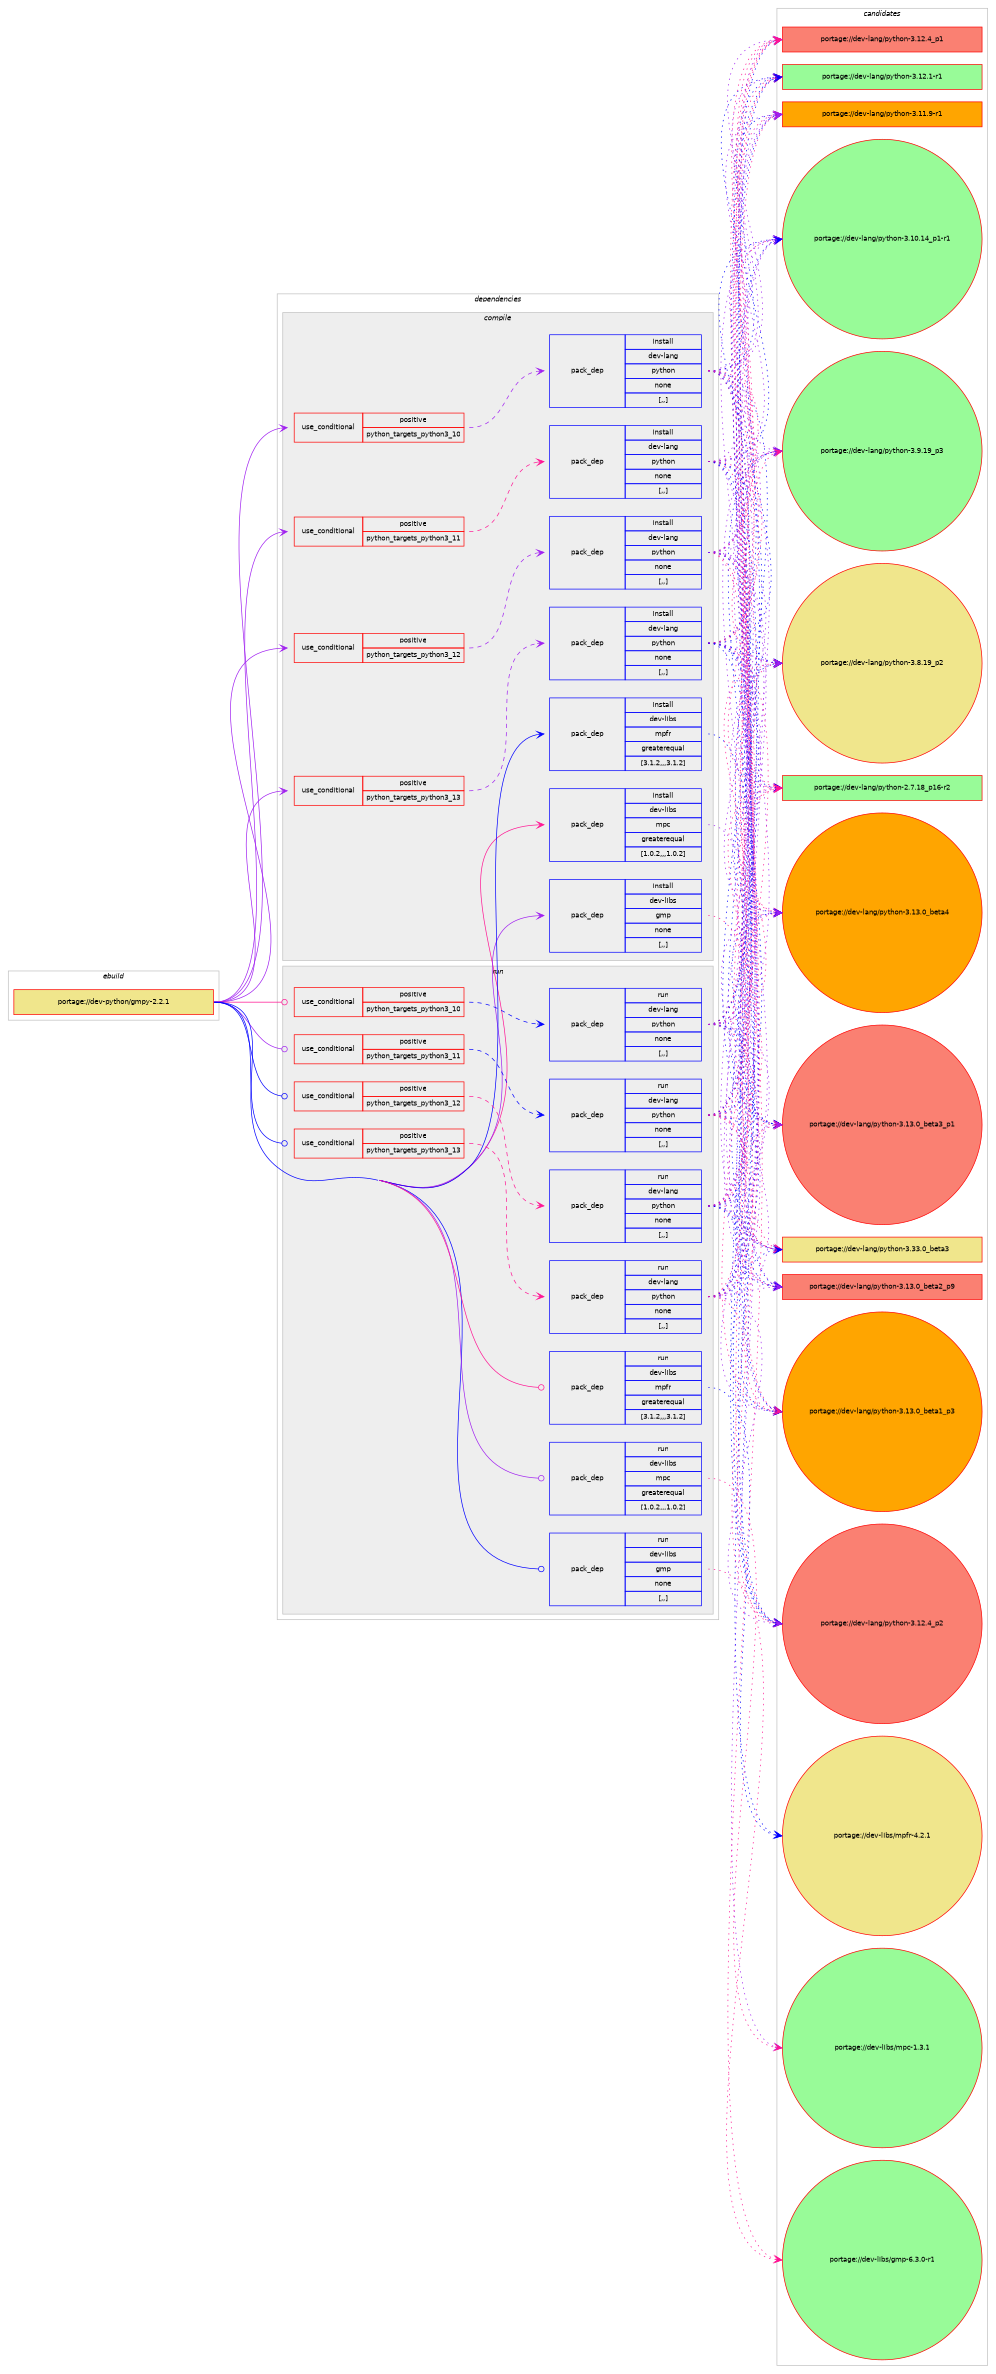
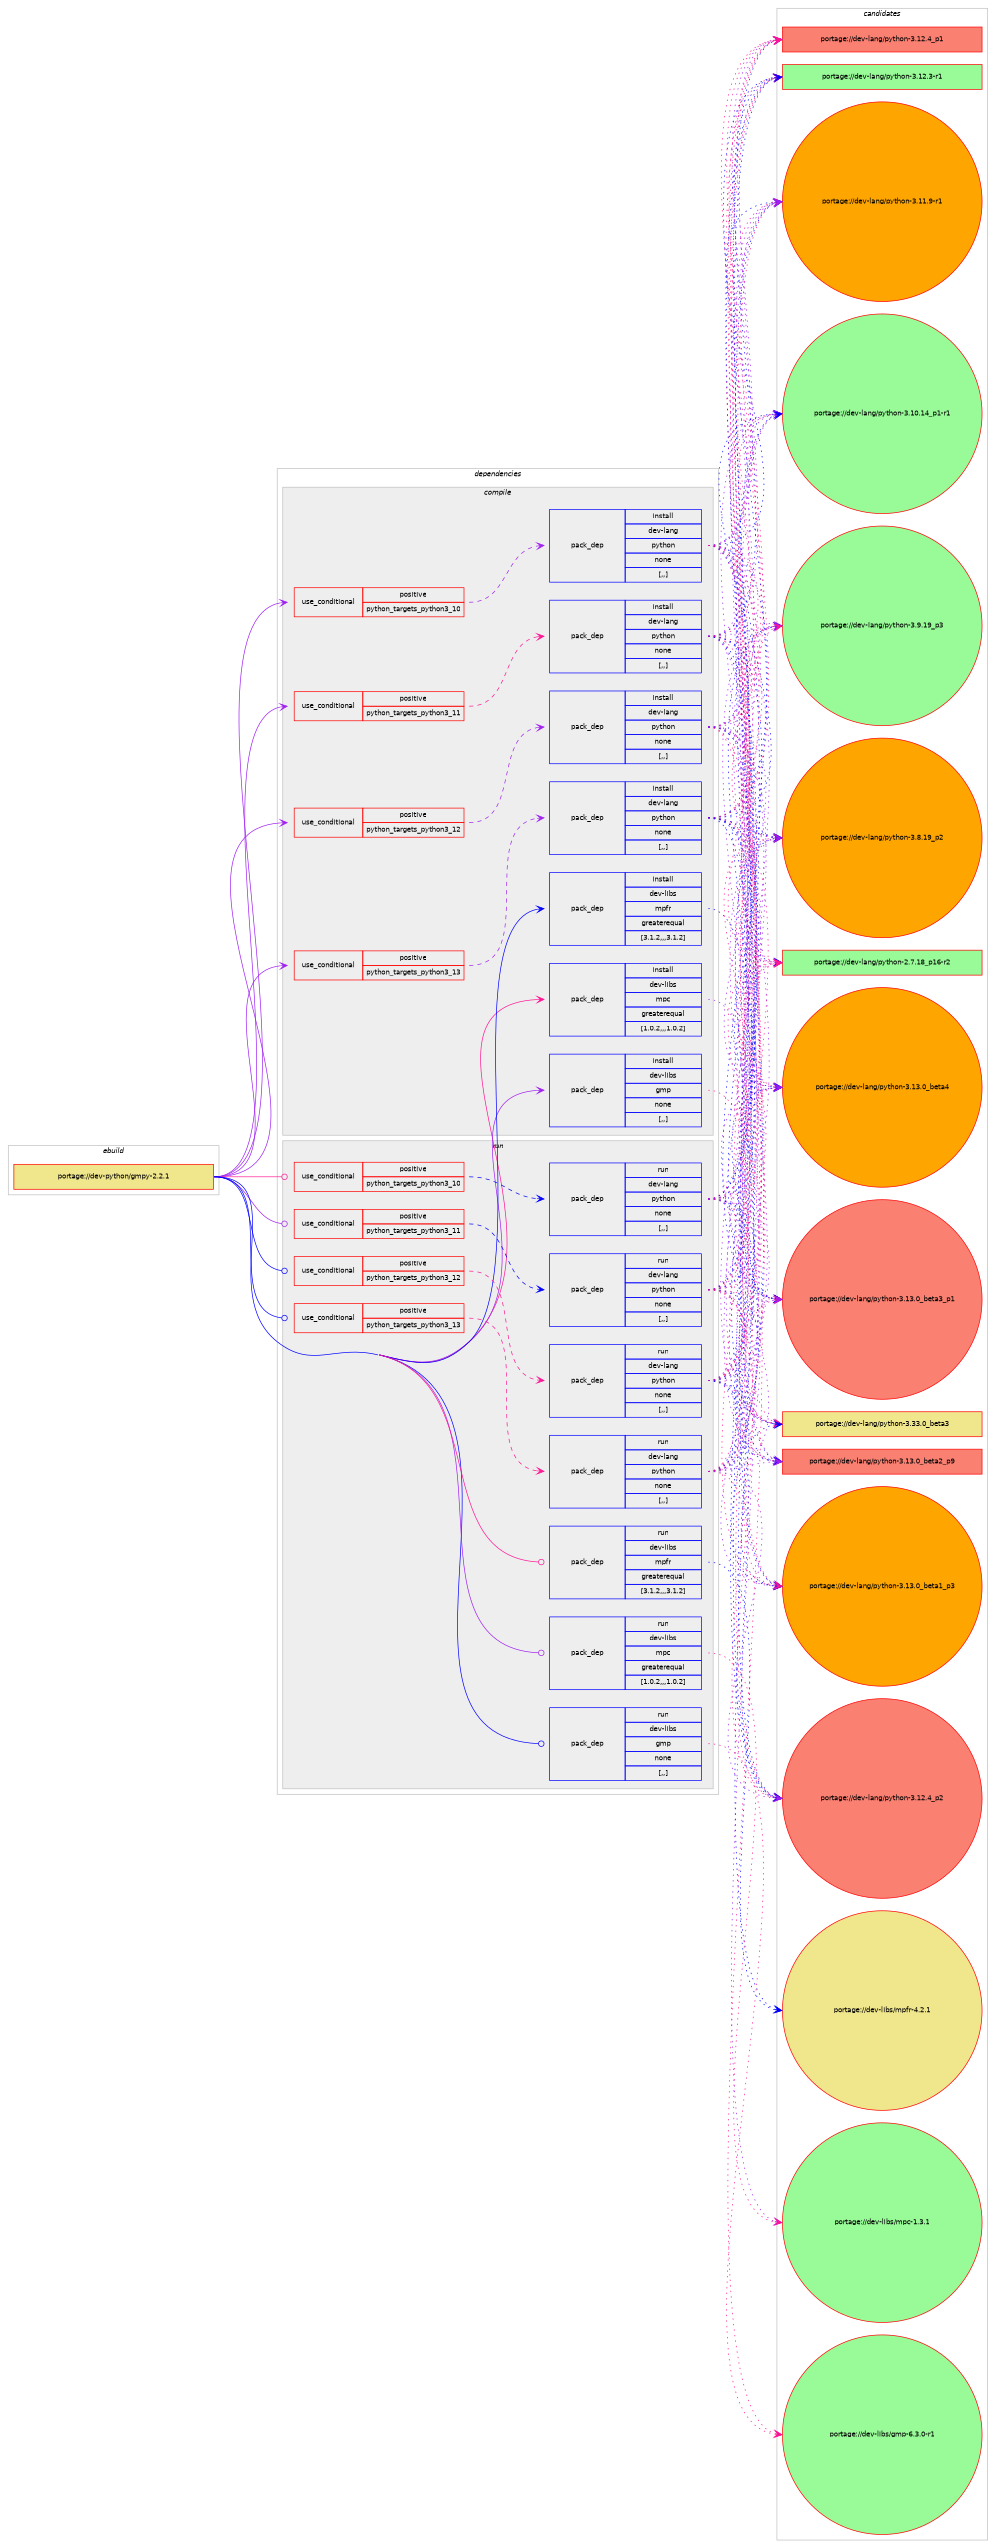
node "portage://dev-lang/python-3.12.1-r1": label "portage://dev-lang/python-3.12.1-r1" -> "portage://dev-lang/python-3.12.3-r1"
node "portage://dev-lang/python-3.11.9-r1": shape box -> circle
node "portage://dev-lang/python-3.8.19_p2": fillcolor khaki -> orange
